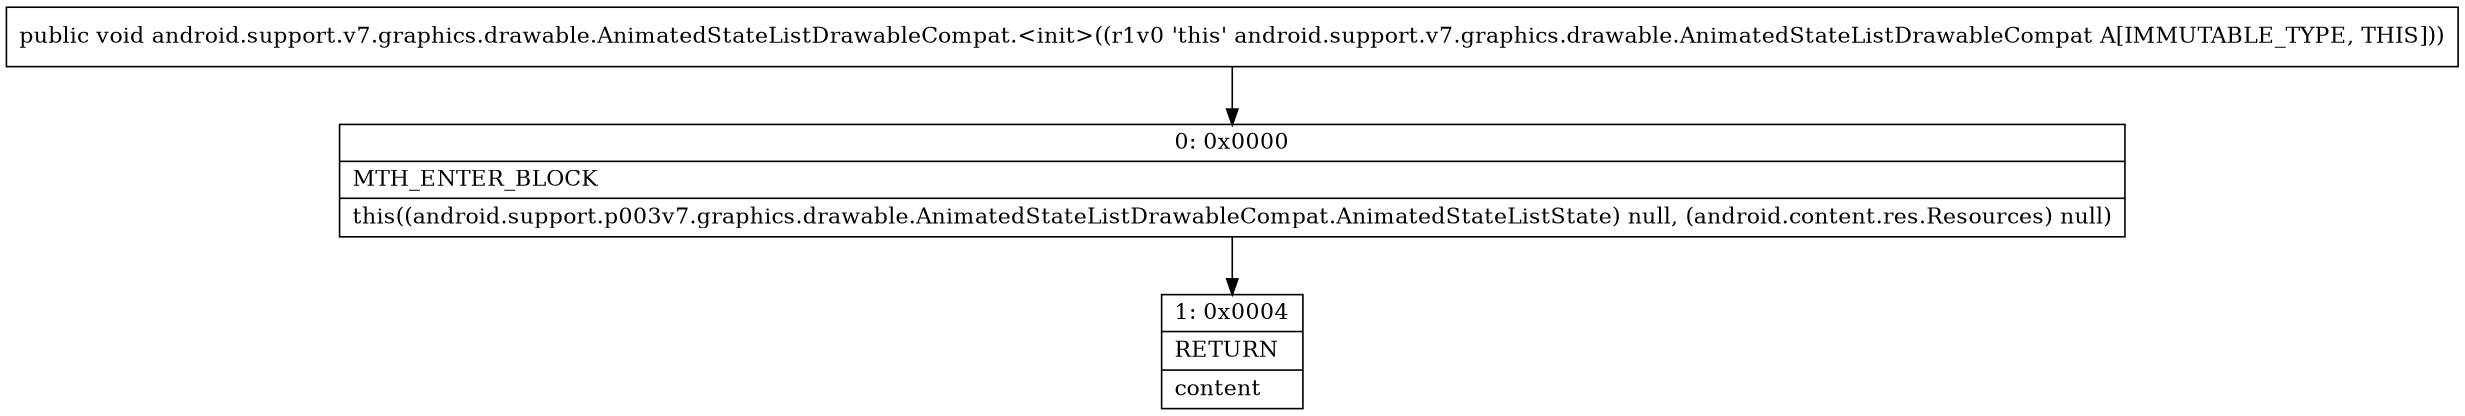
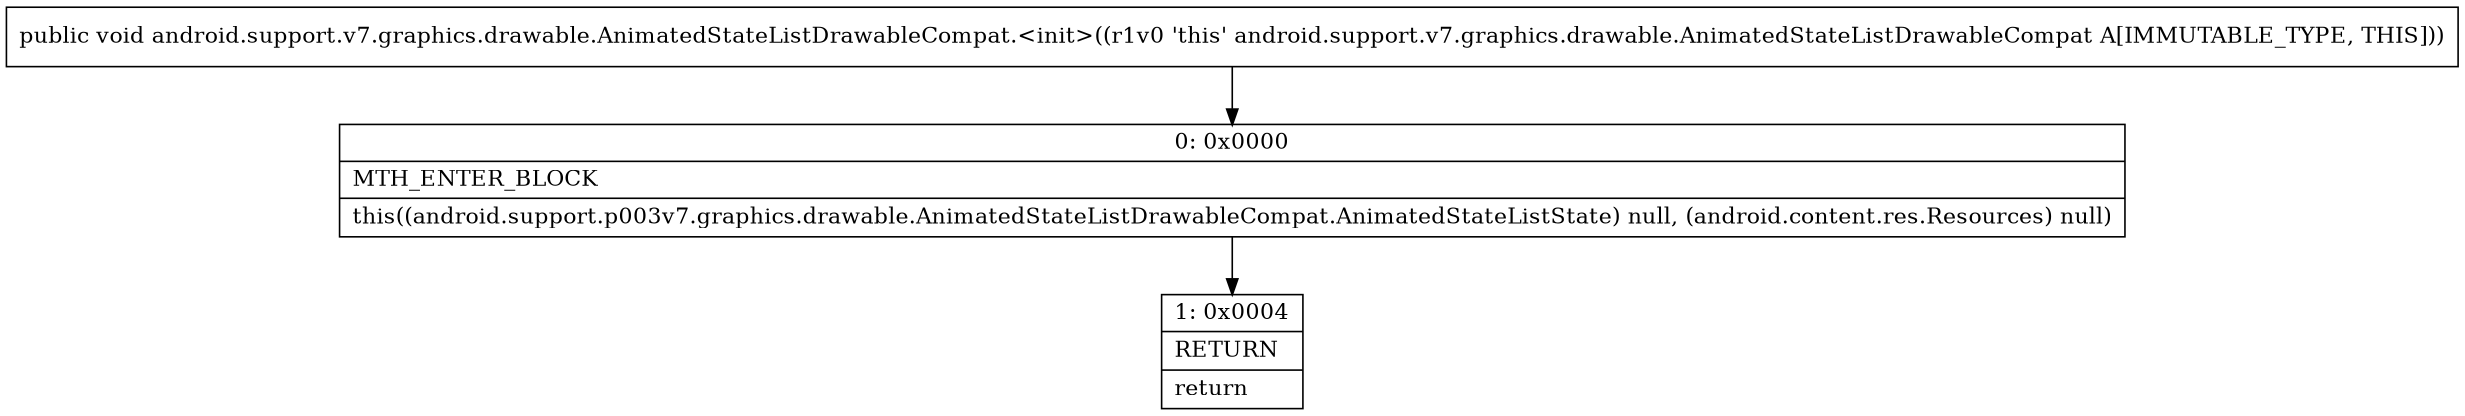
node "1: 0x0004": text "content" -> "return"
